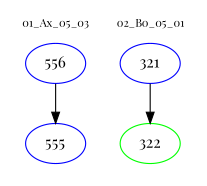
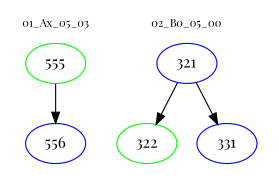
cluster "02_B0_05_01": label "02_B0_05_01" -> "02_B0_05_00"
edge "556" -> "555": reversed
node "555": color blue -> green
node "331": added
